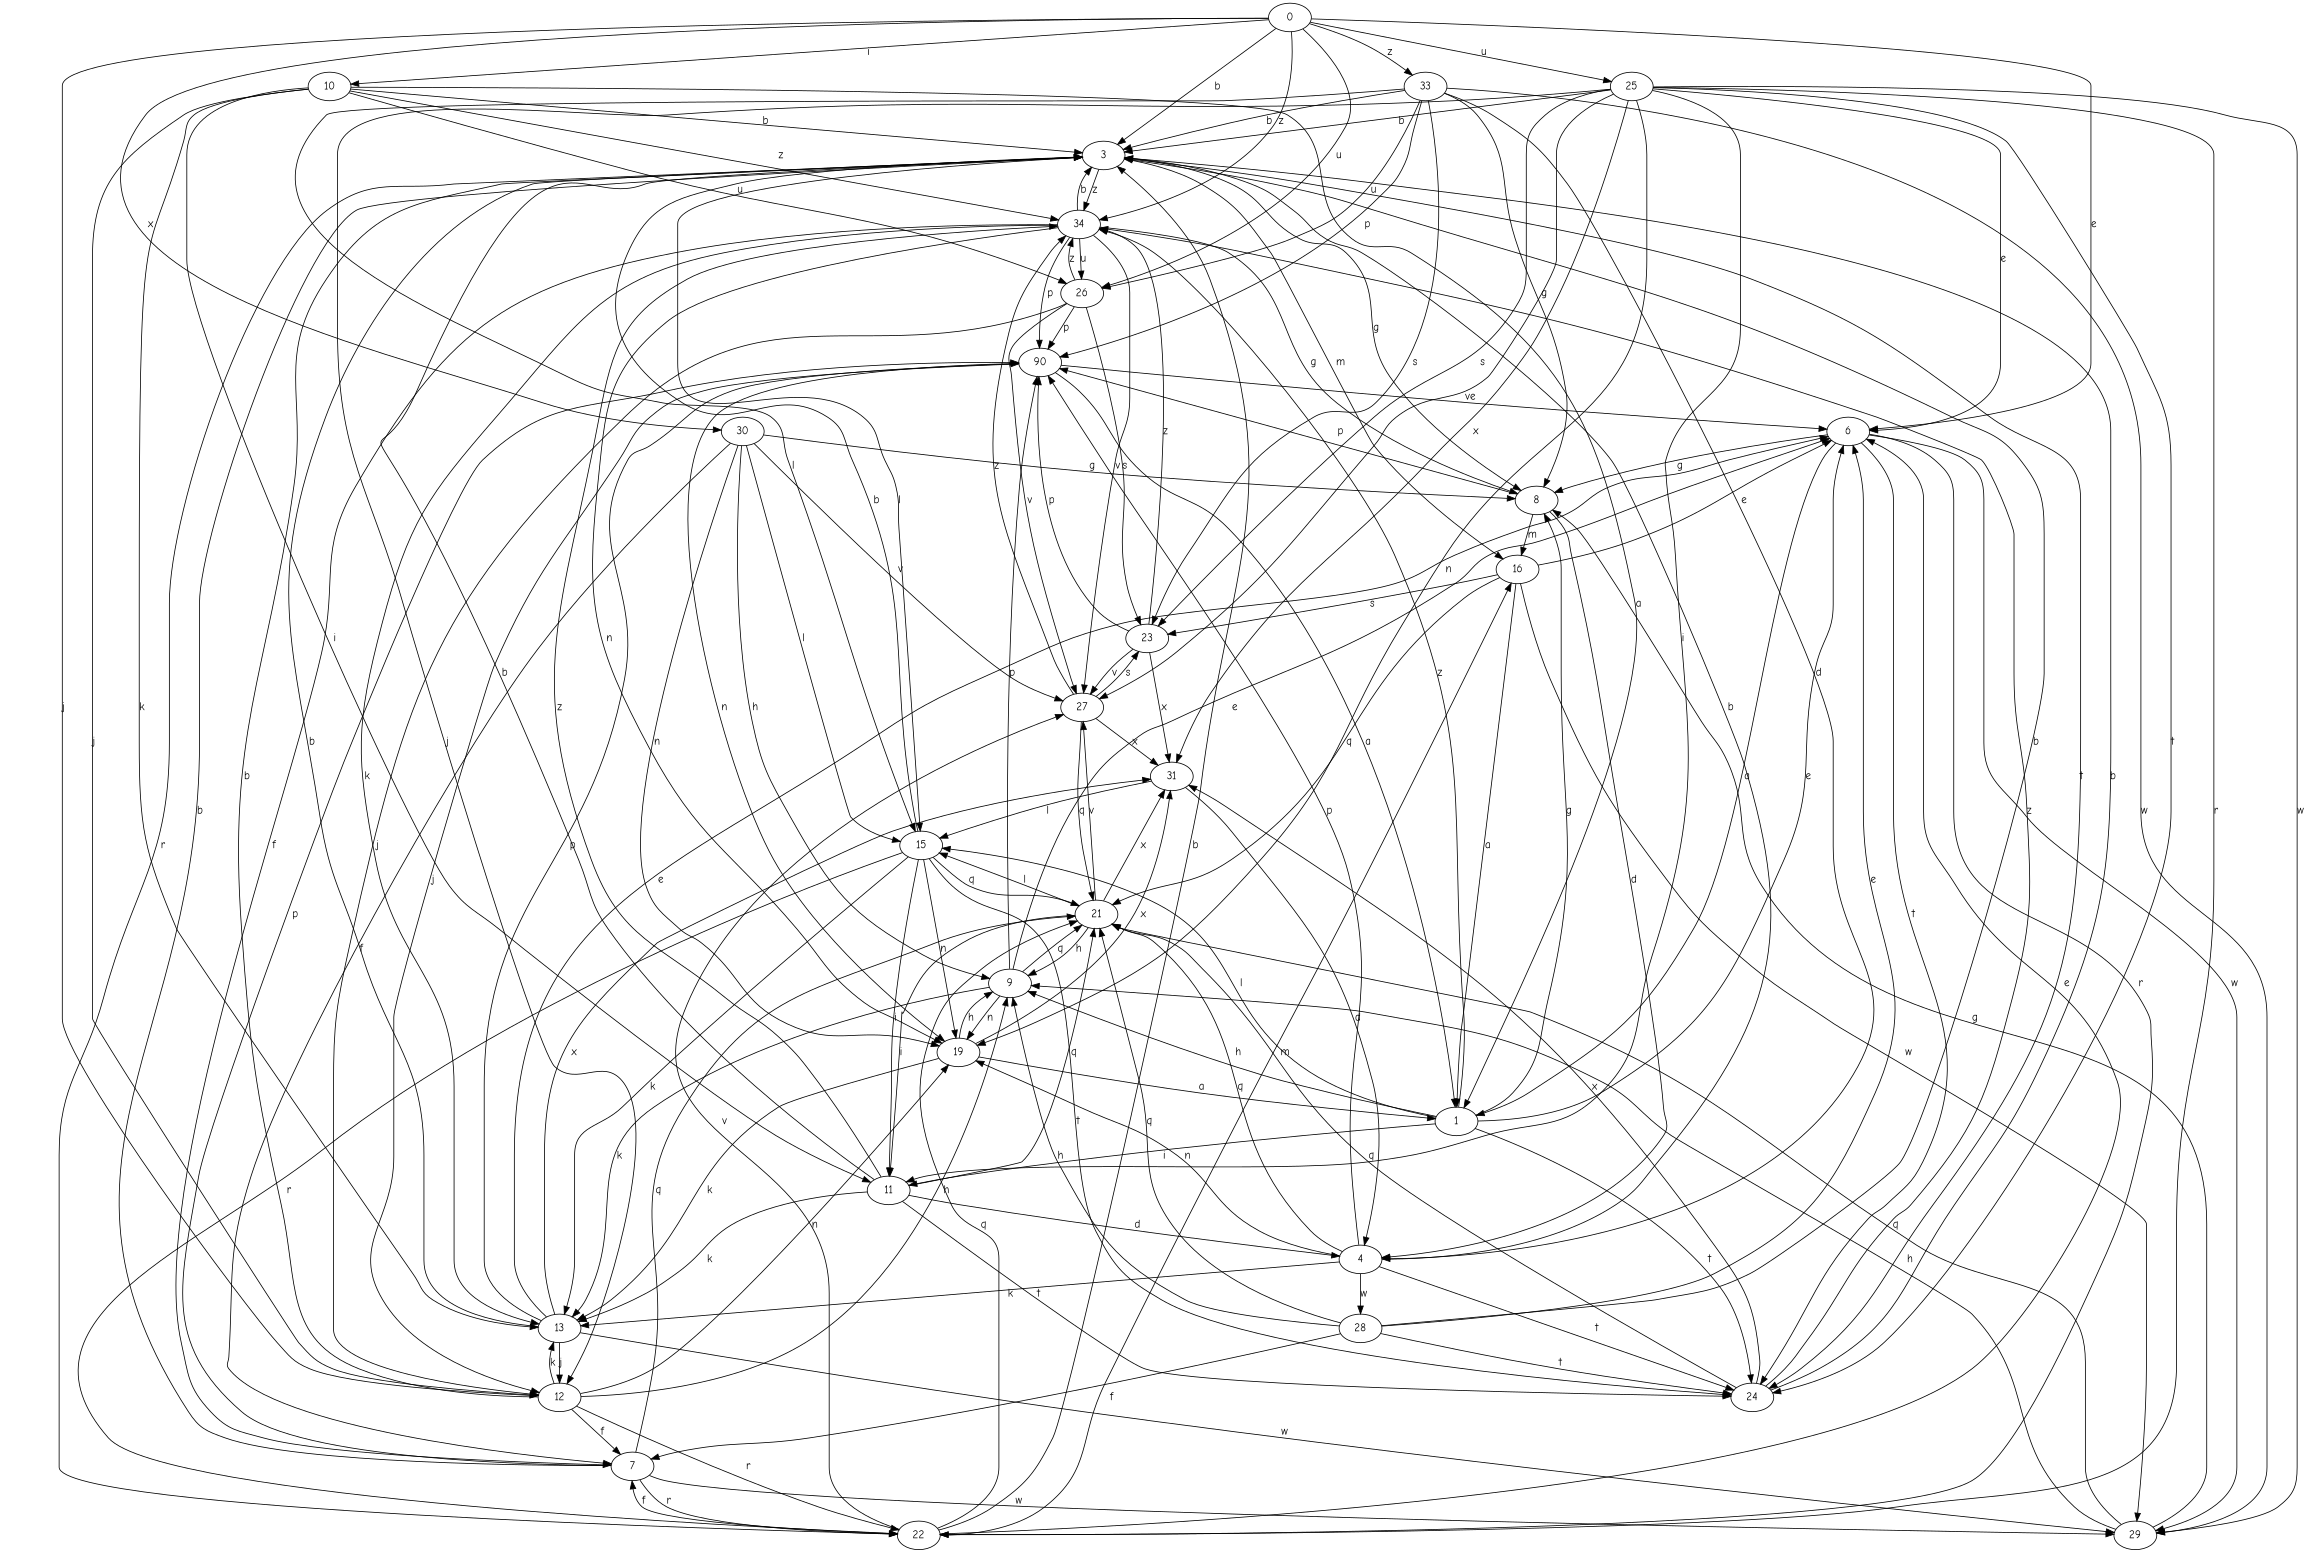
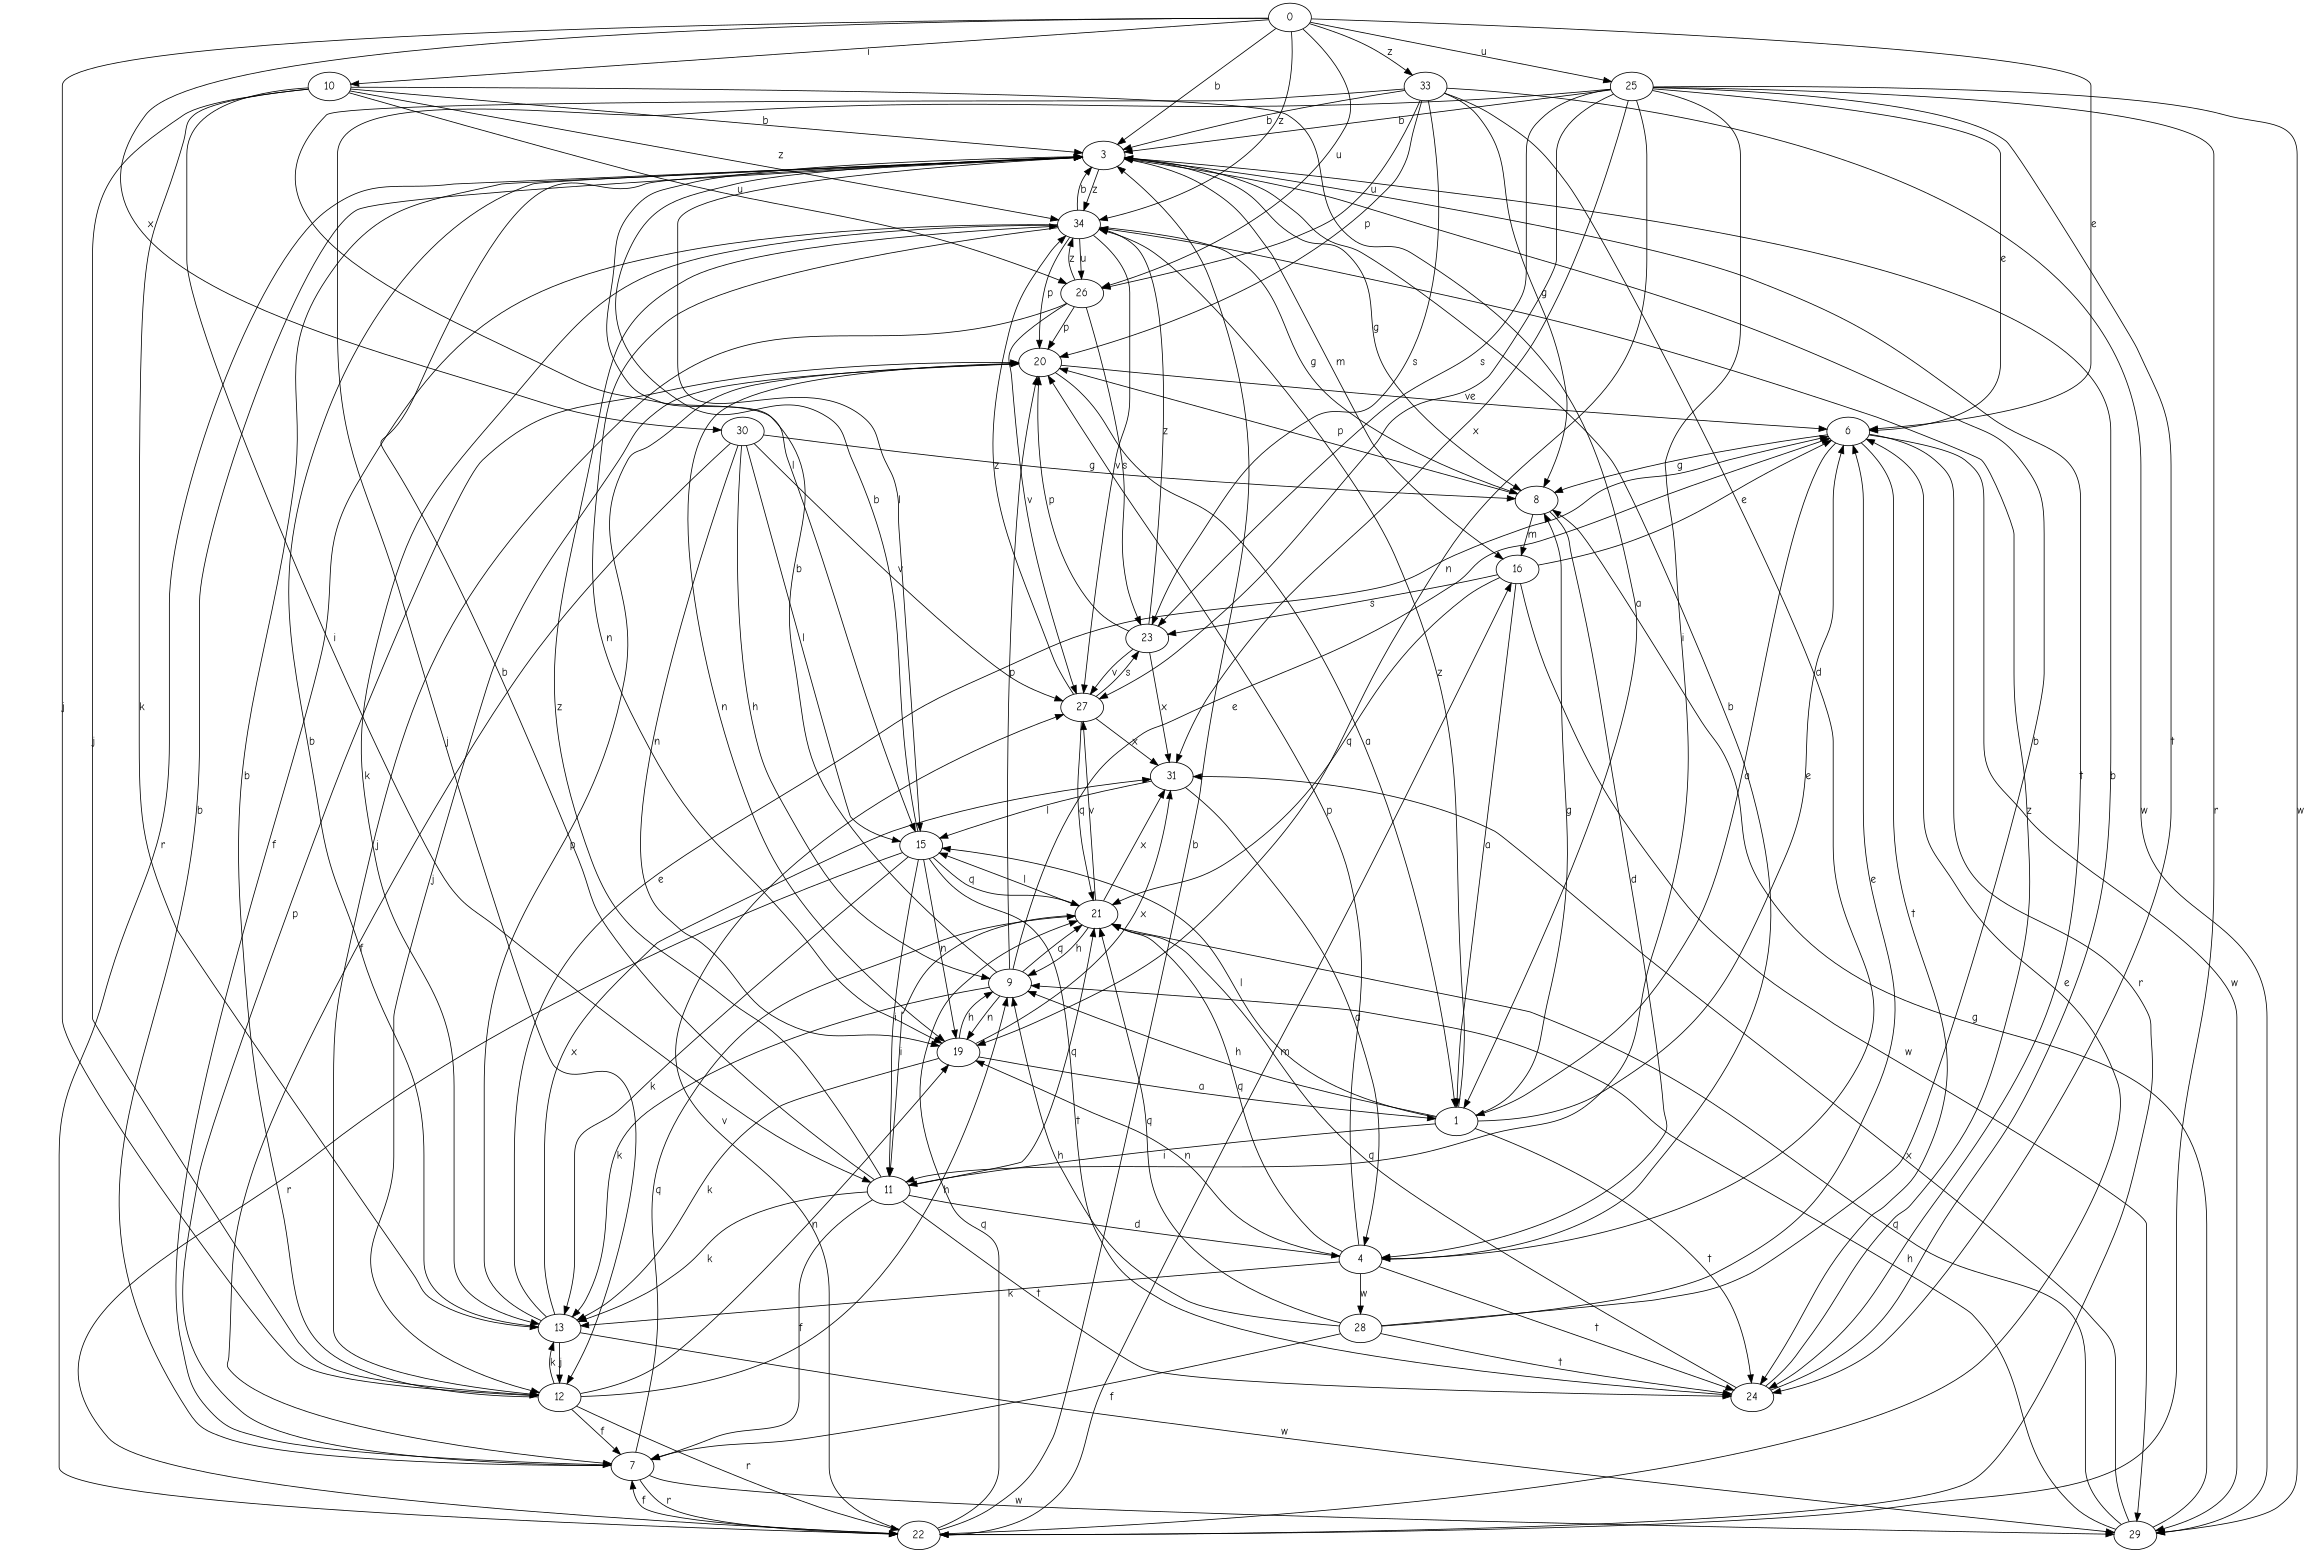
node "90": label "90" -> "20"
edge "9" -> "3": added, label "b"
edge "24" -> "31": now "29" -> "31"
edge "11" -> "7": added, label "f"
